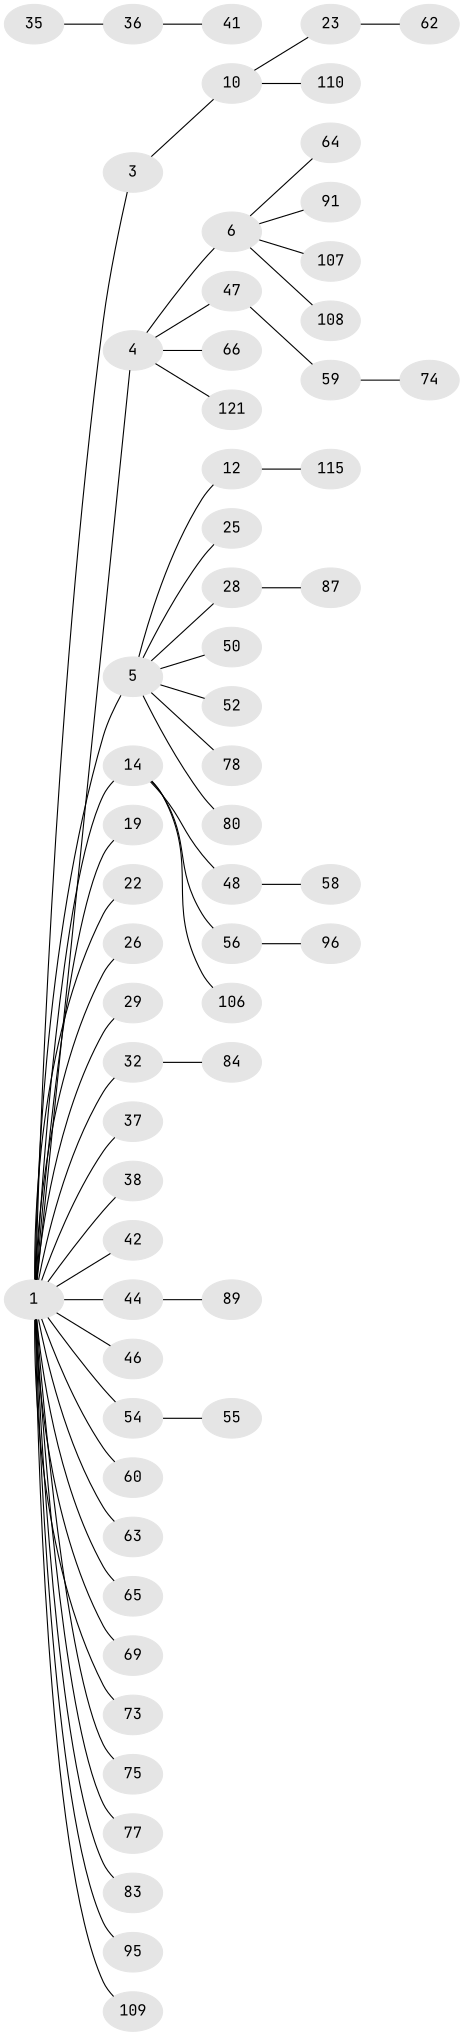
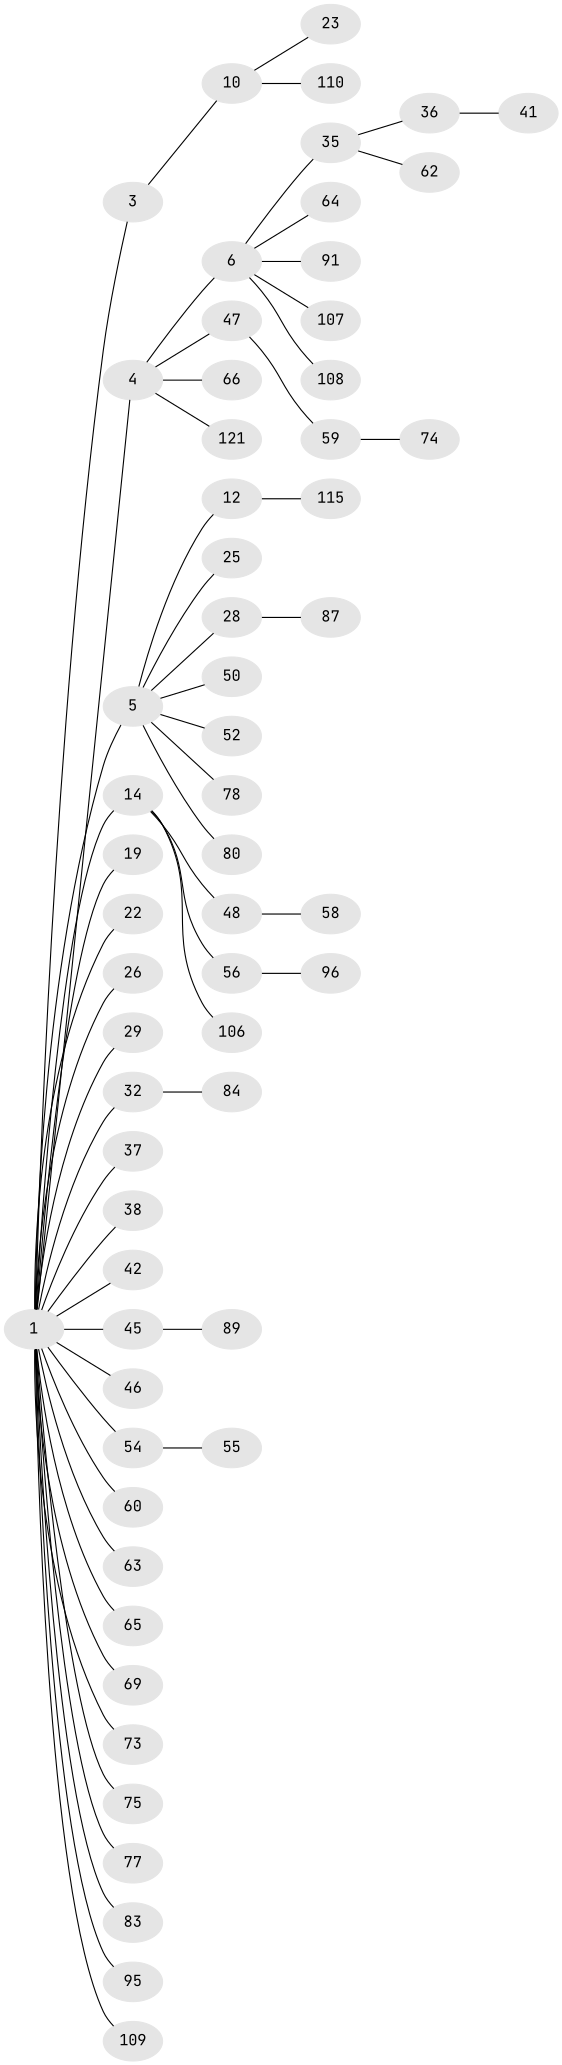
edge "23" -- "62": now "35" -- "62"
edge "35" -- "6": added
node "44": label "44" -> "45"
